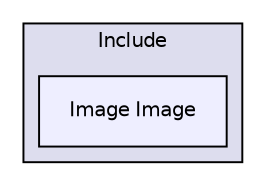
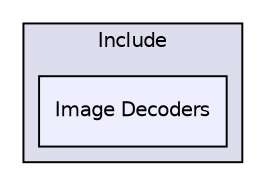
node "Image Image": label "Image Image" -> "Image Decoders"
